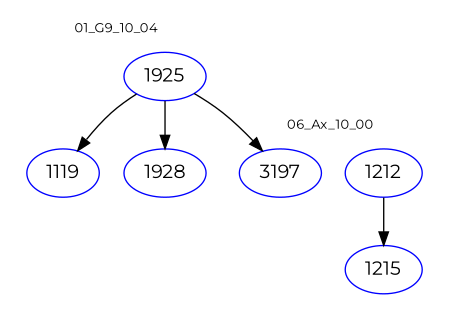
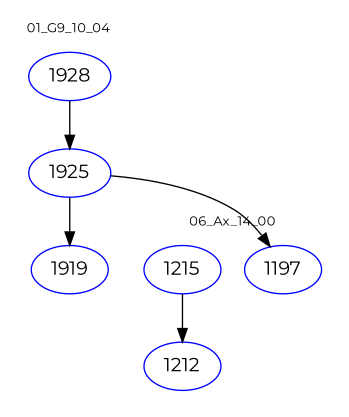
edge "1925" -> "1928": reversed
cluster "06_Ax_10_00": label "06_Ax_10_00" -> "06_Ax_14_00"
node "1119": label "1119" -> "1919"
node "3197": label "3197" -> "1197"
edge "1212" -> "1215": reversed
